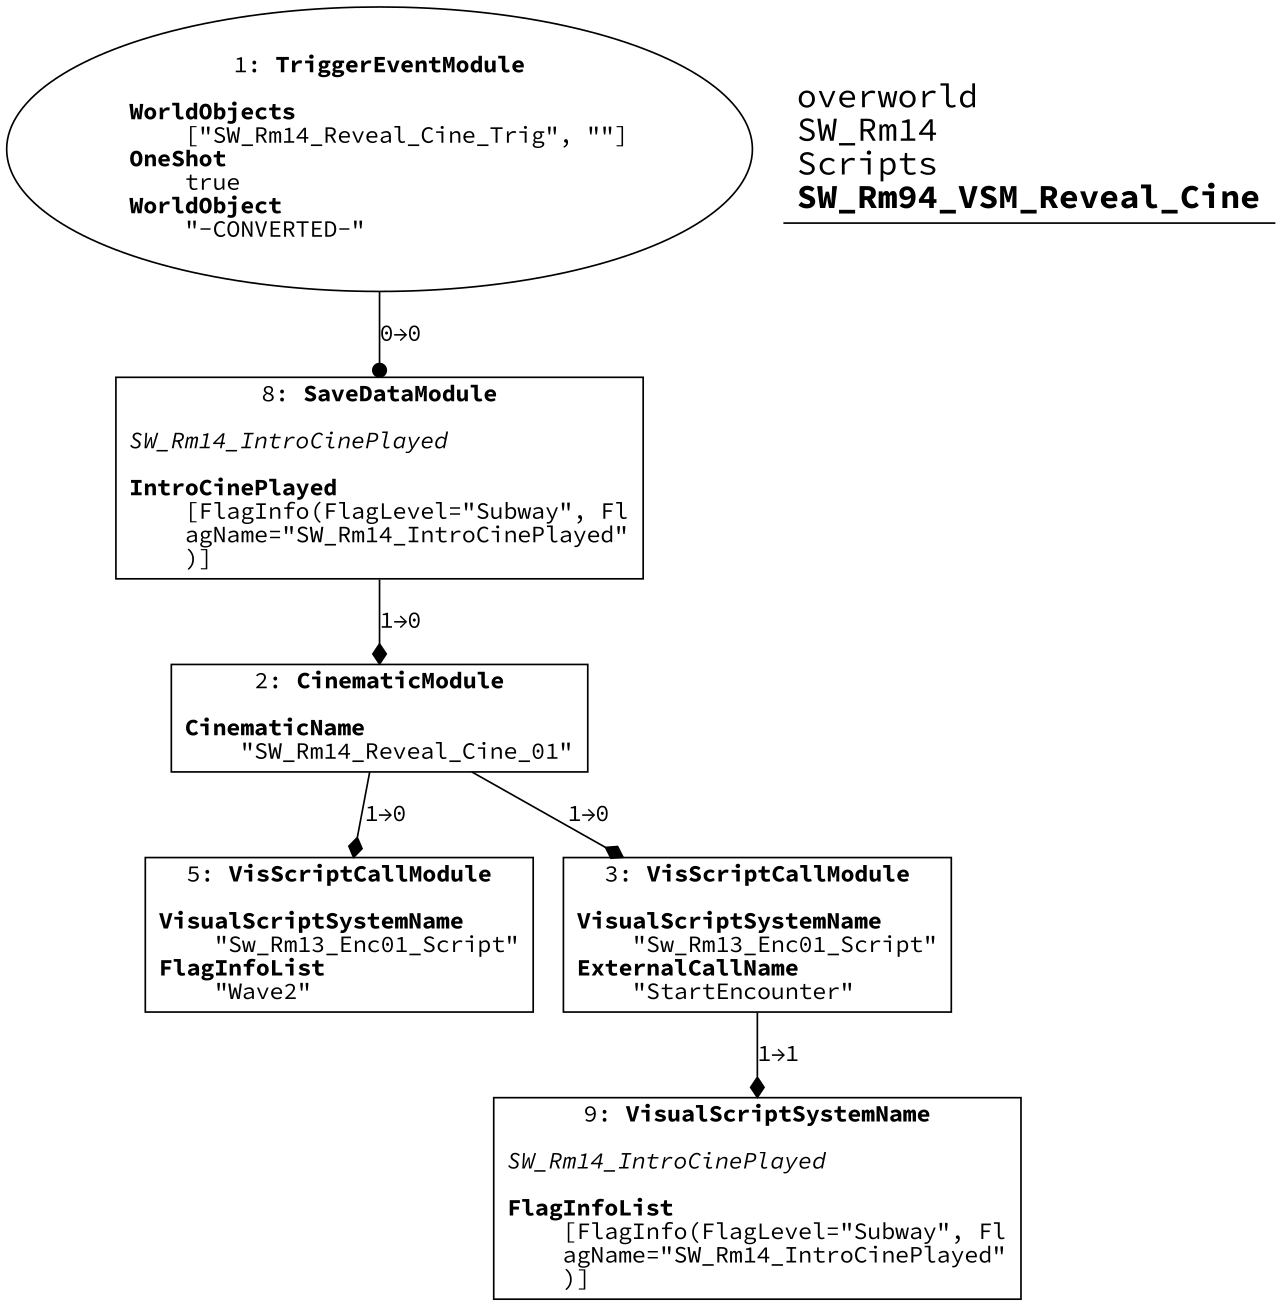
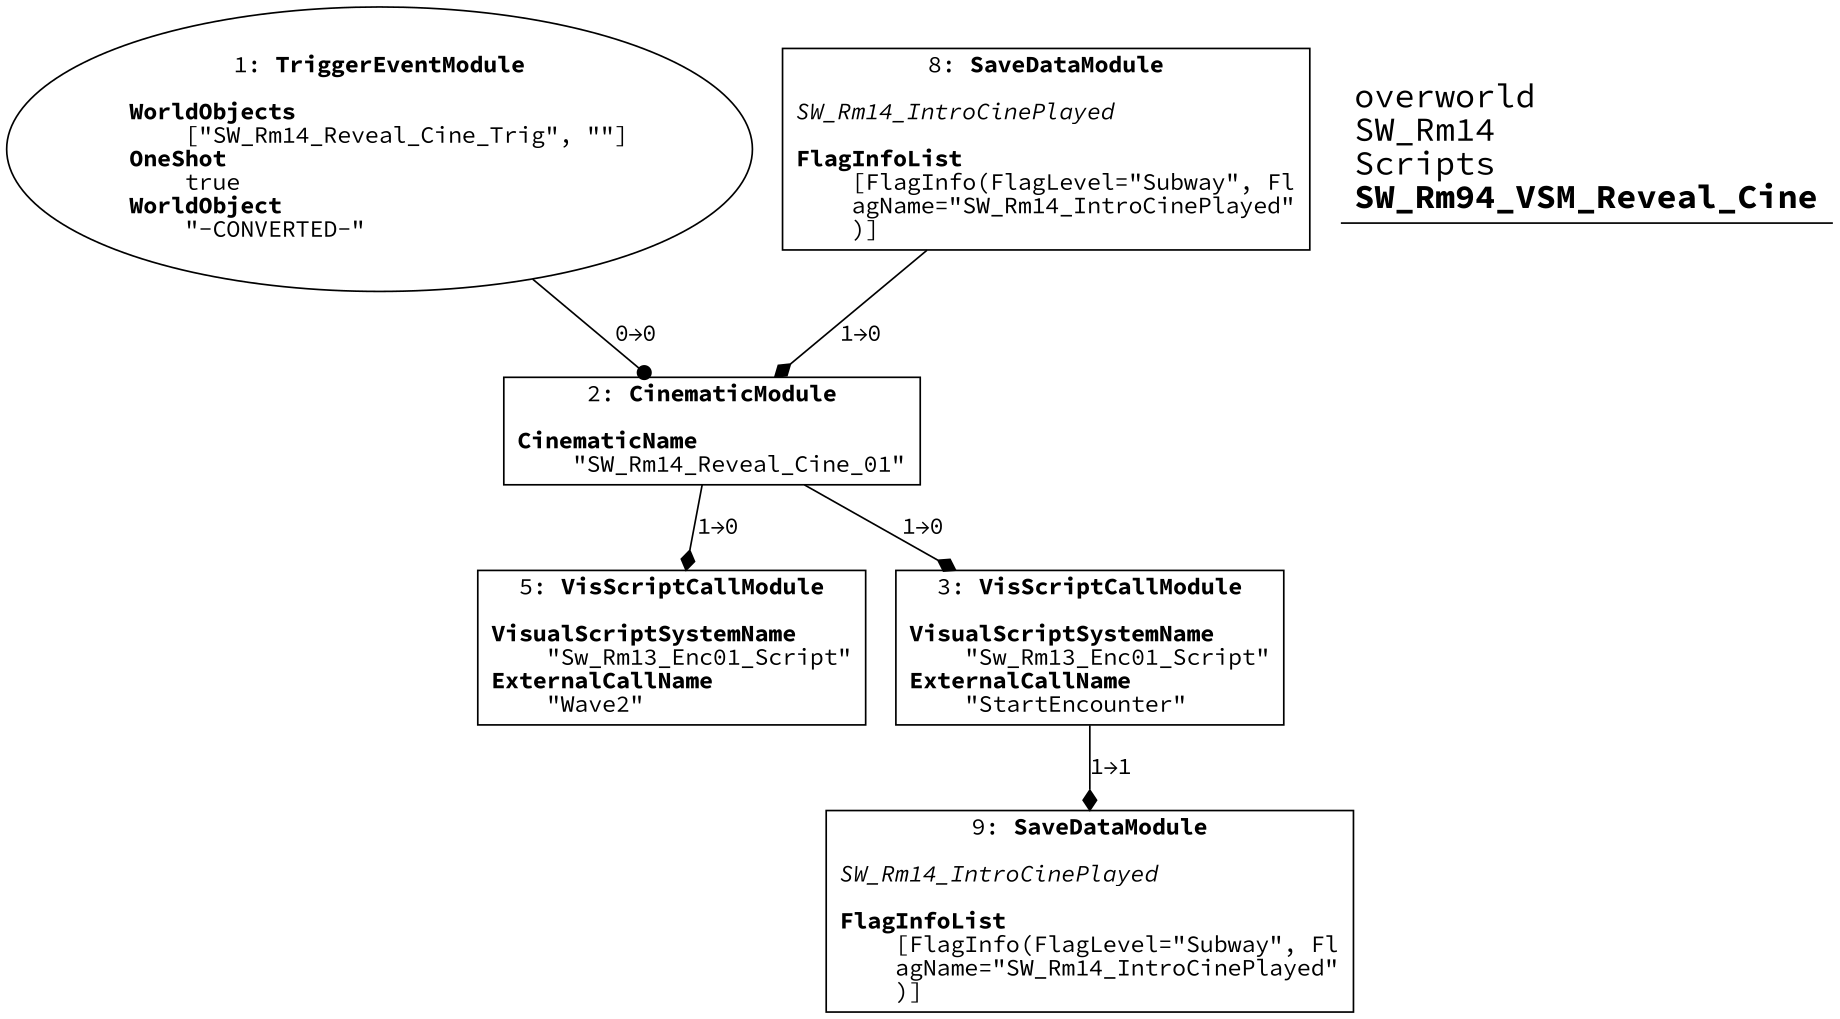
edge "1:" -> "8:": now "1:" -> "2:"
node "8:": text "IntroCinePlayed" -> "FlagInfoList"
node "5:": text "FlagInfoList" -> "ExternalCallName"
node "9:": text "VisualScriptSystemName" -> "SaveDataModule"
